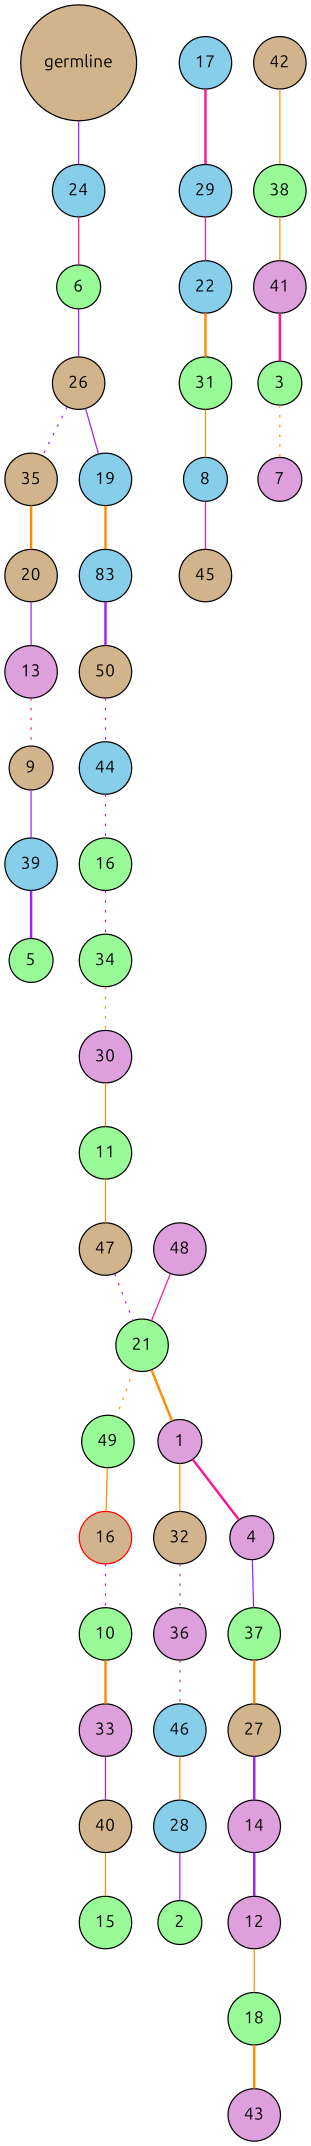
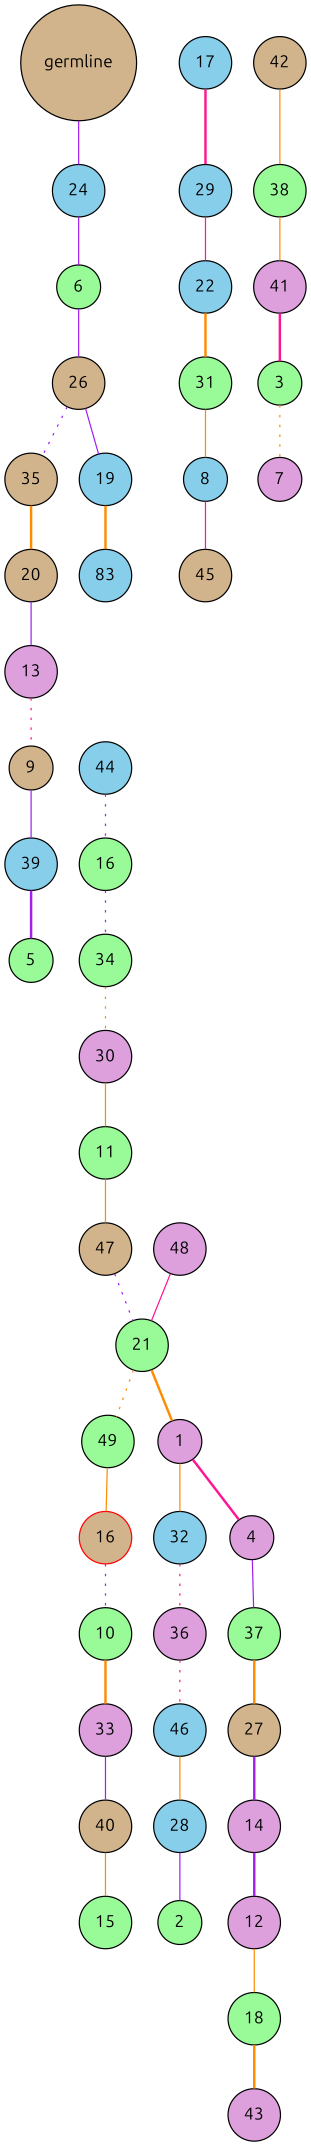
edge "24" -- "6": color deeppink -> purple
node "50": removed
node "32": fillcolor tan -> skyblue
